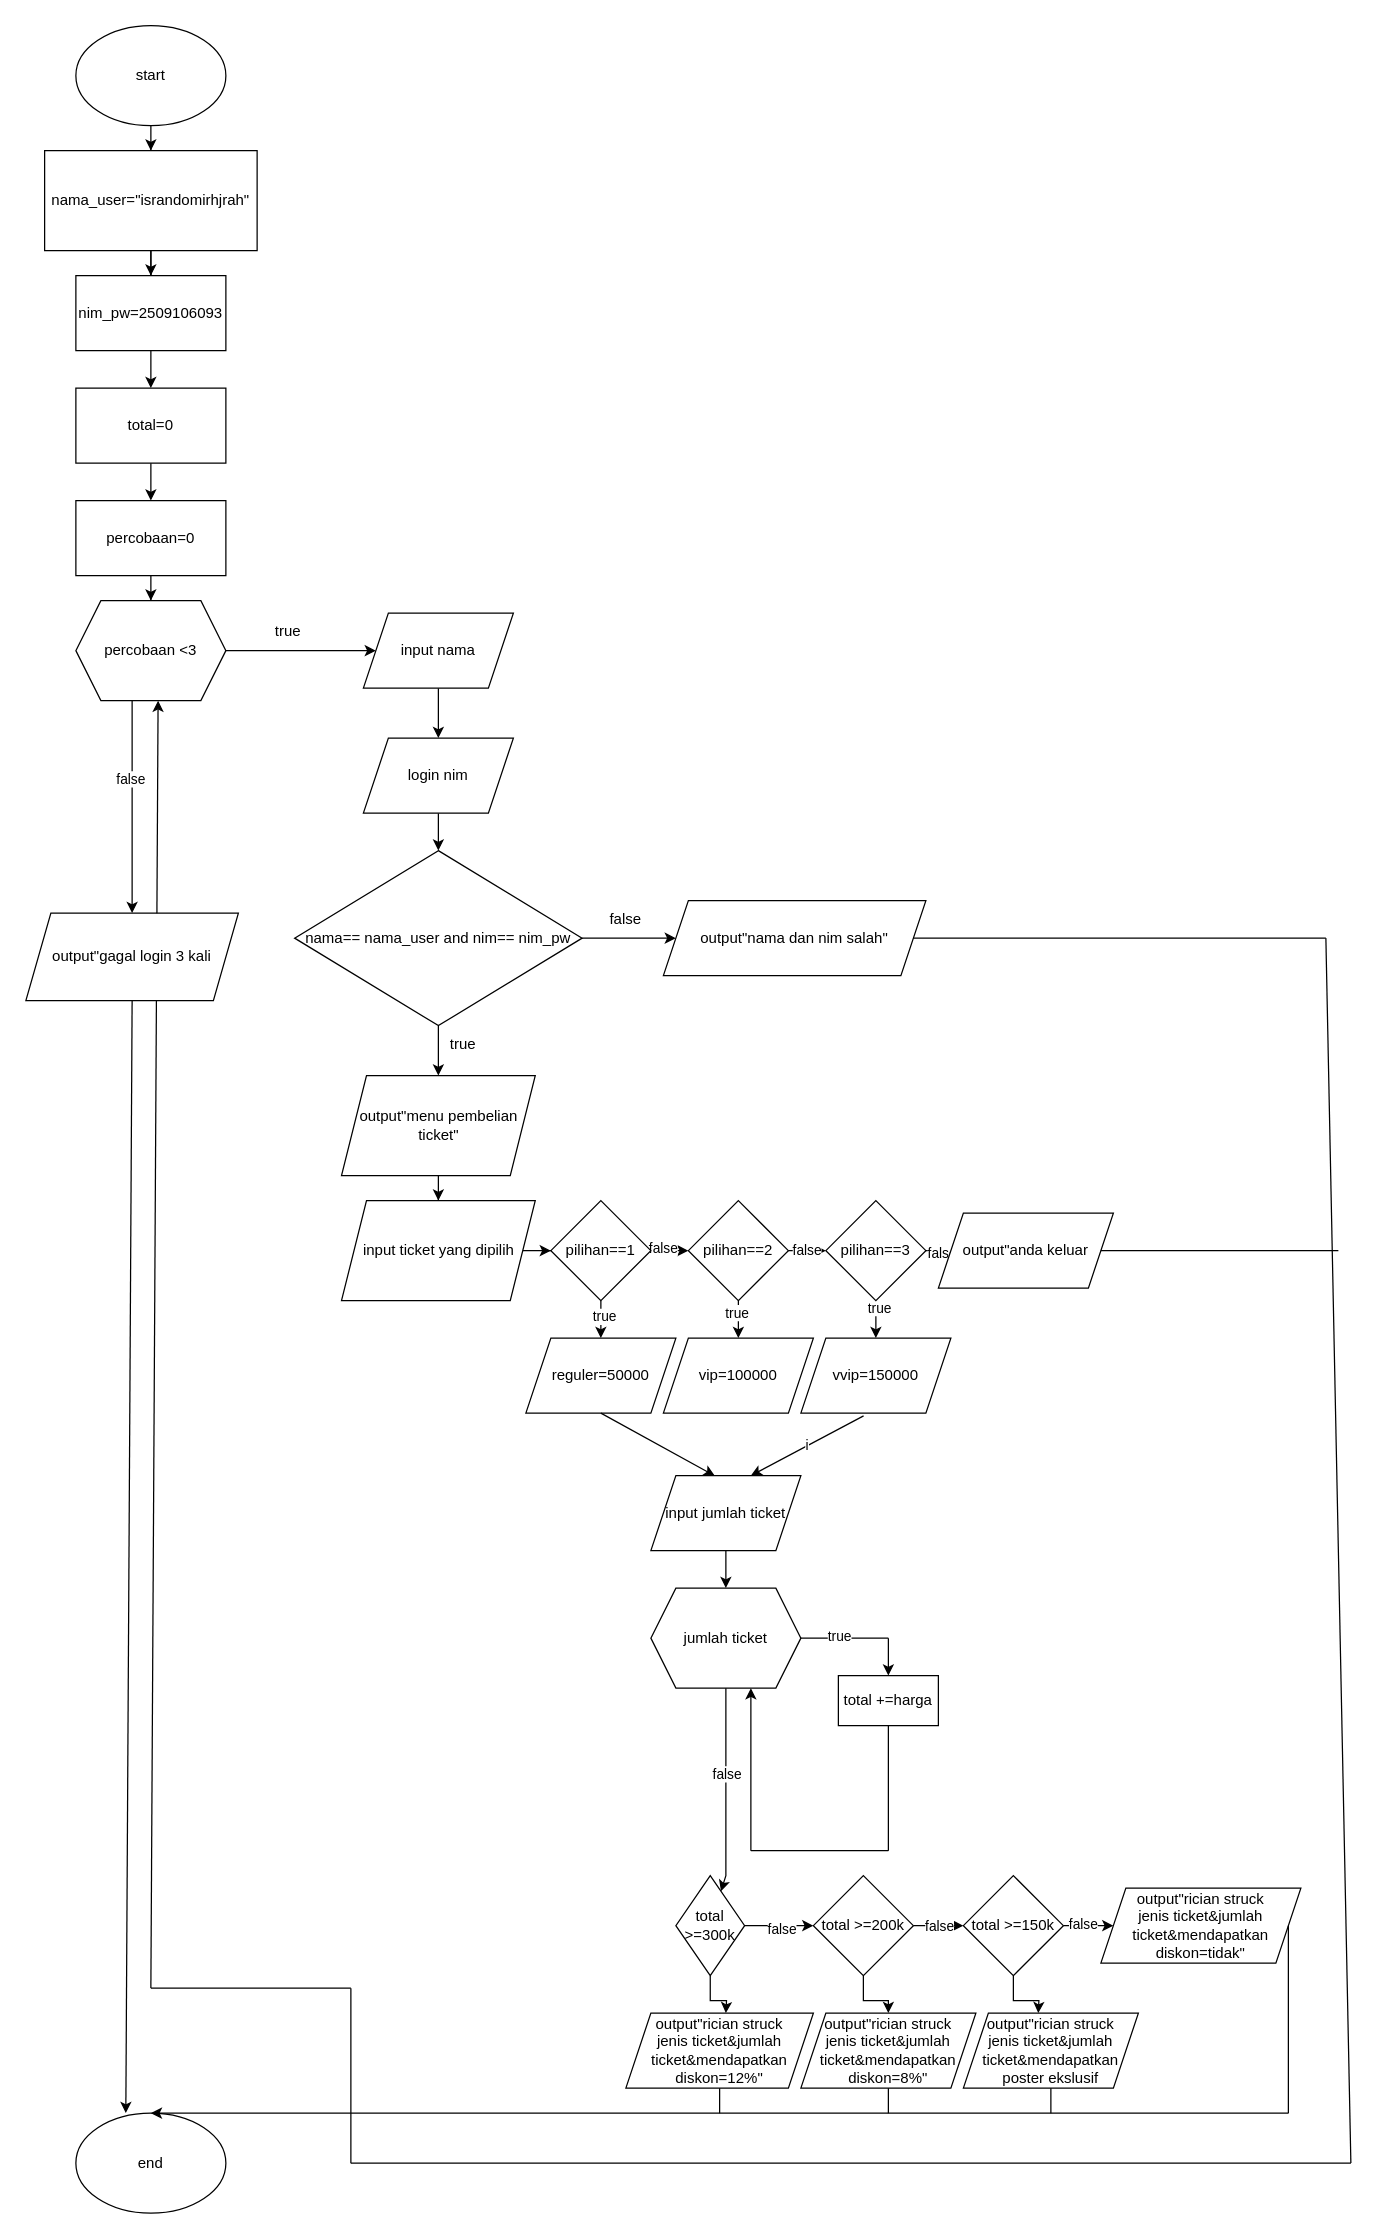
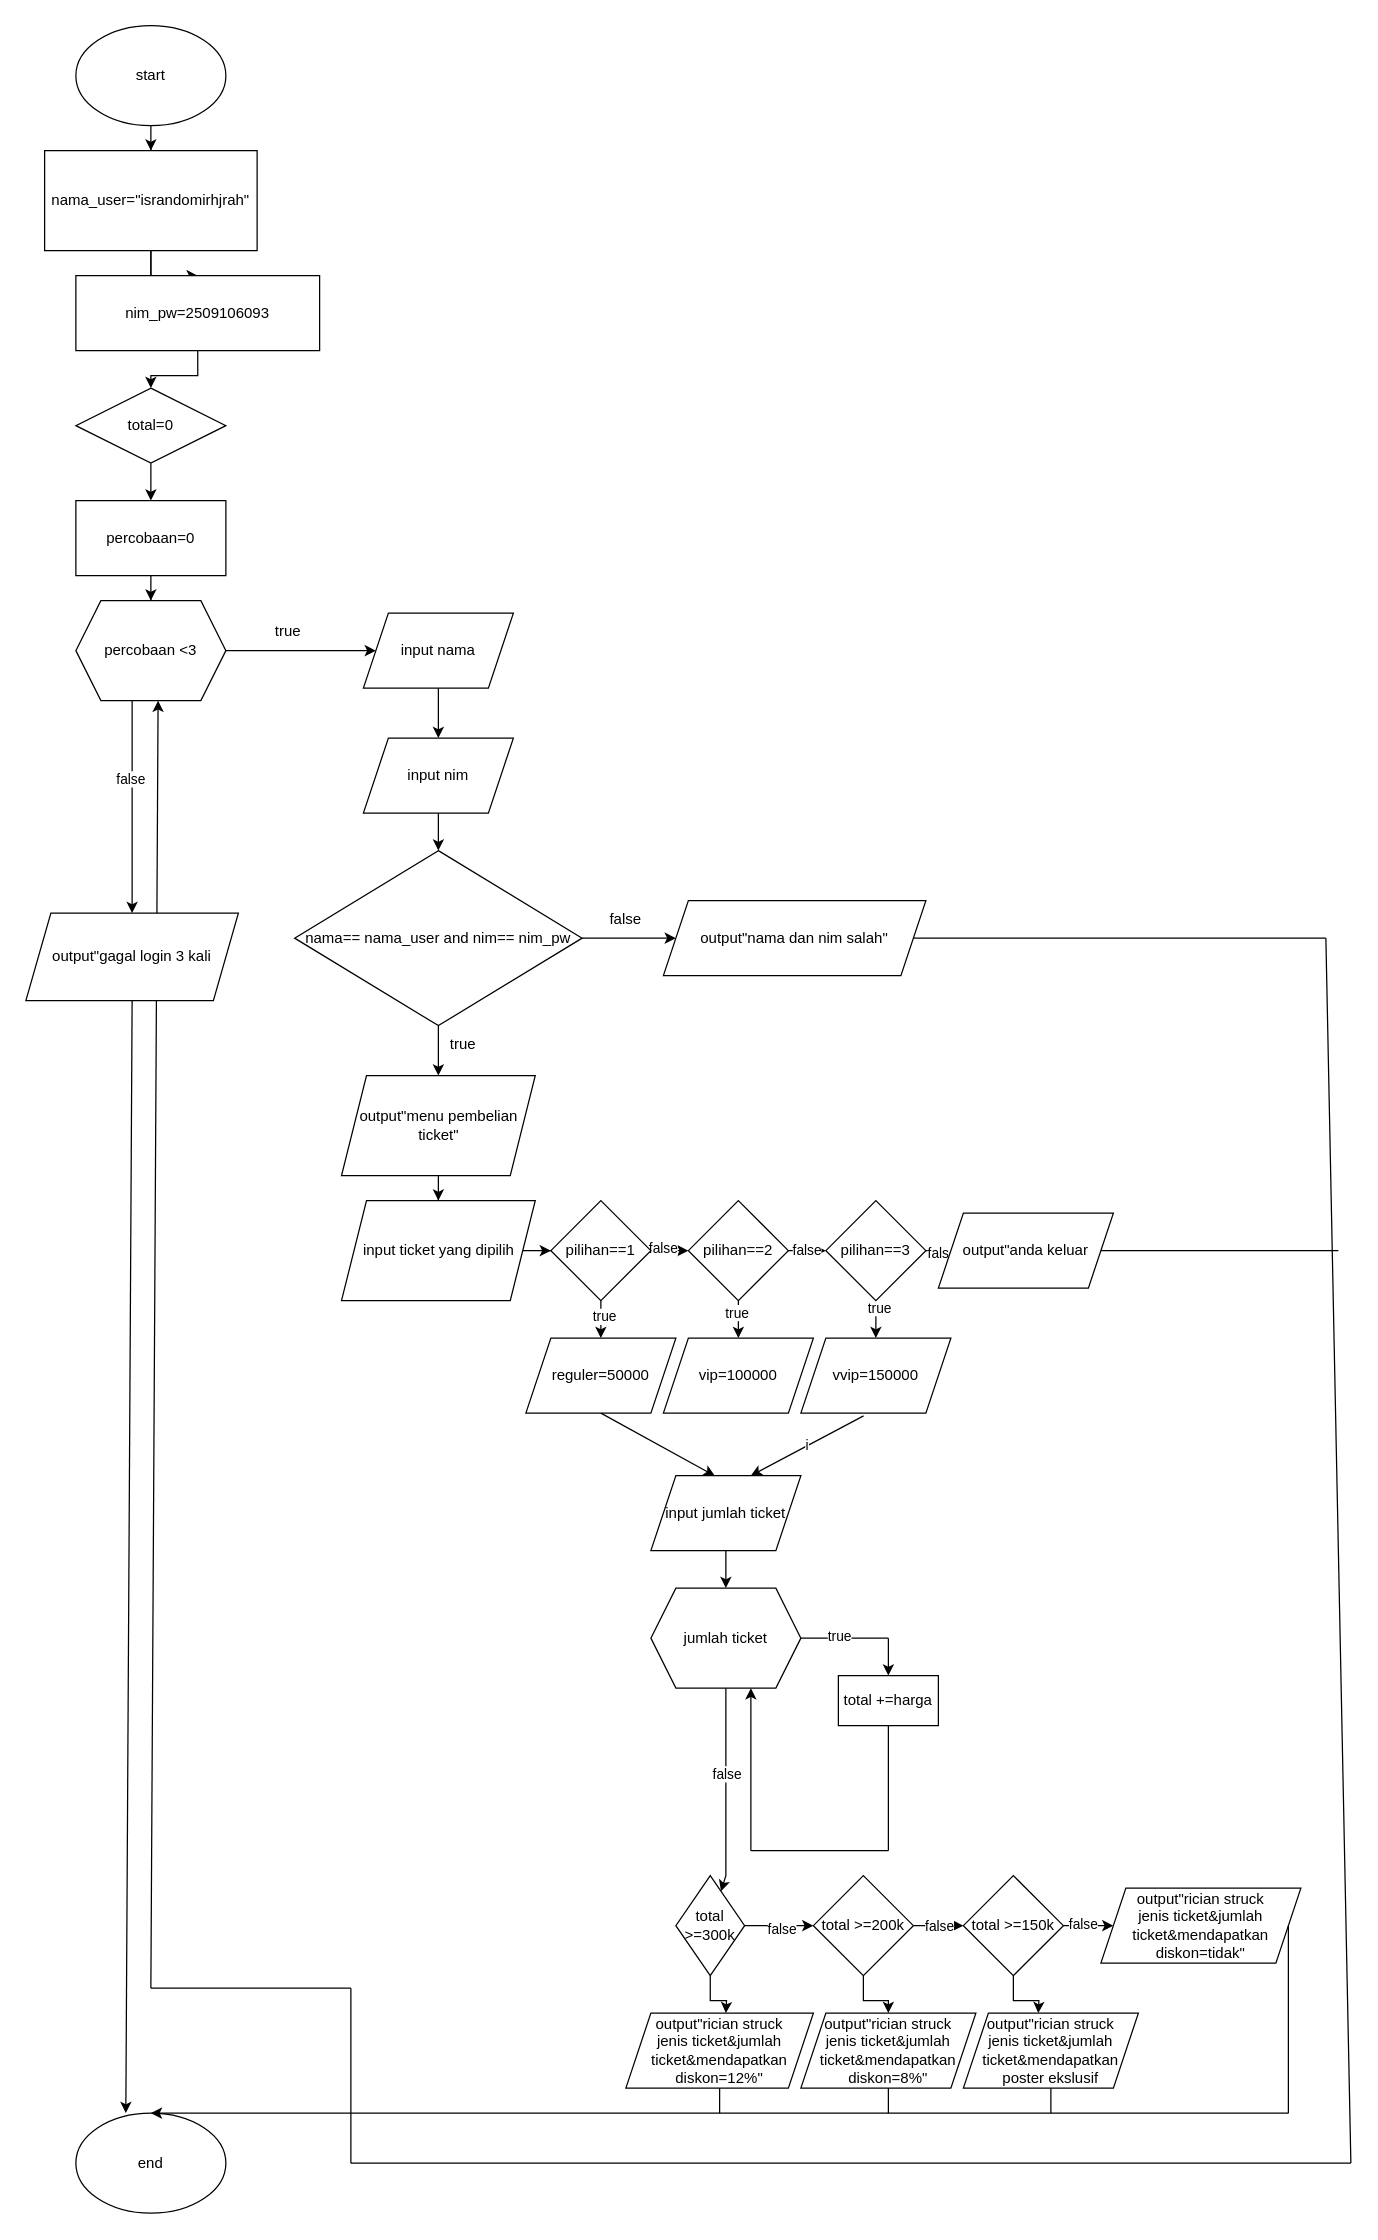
node "nim_pw=2509106093": size 150x75 -> 244x75
node "total=0": shape rectangle -> diamond
node "login nim": label "login nim" -> "input nim"
